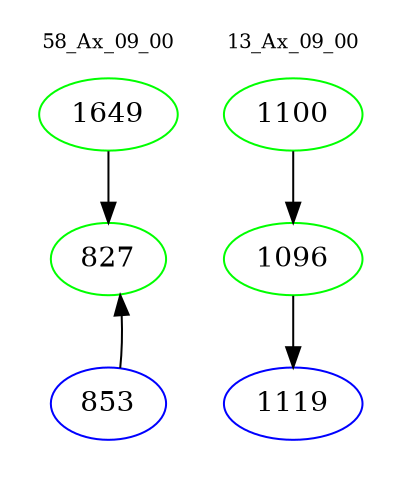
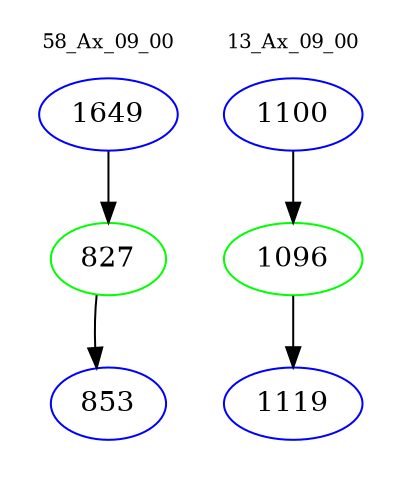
node "1649": color green -> blue
node "1100": color green -> blue
edge "853" -> "827": reversed
